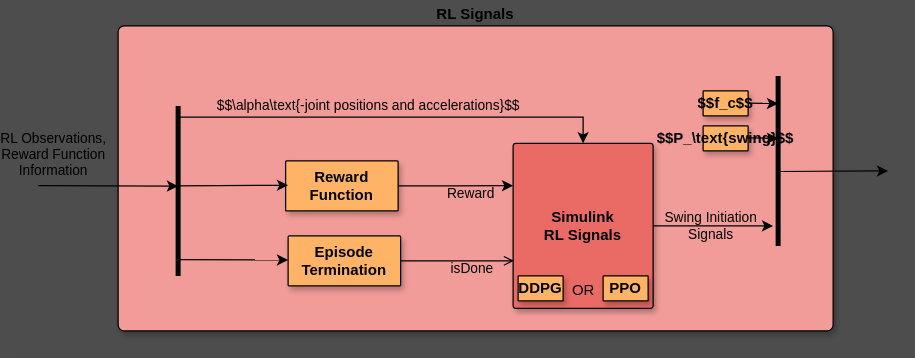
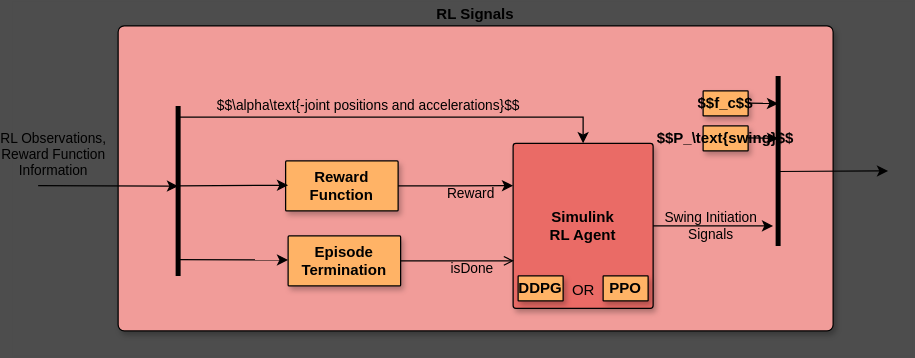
node "Simulink RL Signals": label "Simulink RL Signals" -> "Simulink RL Agent"
